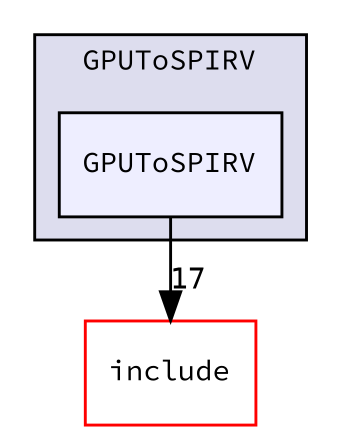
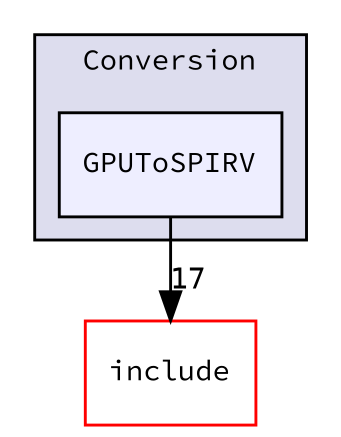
cluster "GPUToSPIRV": label "GPUToSPIRV" -> "Conversion"
